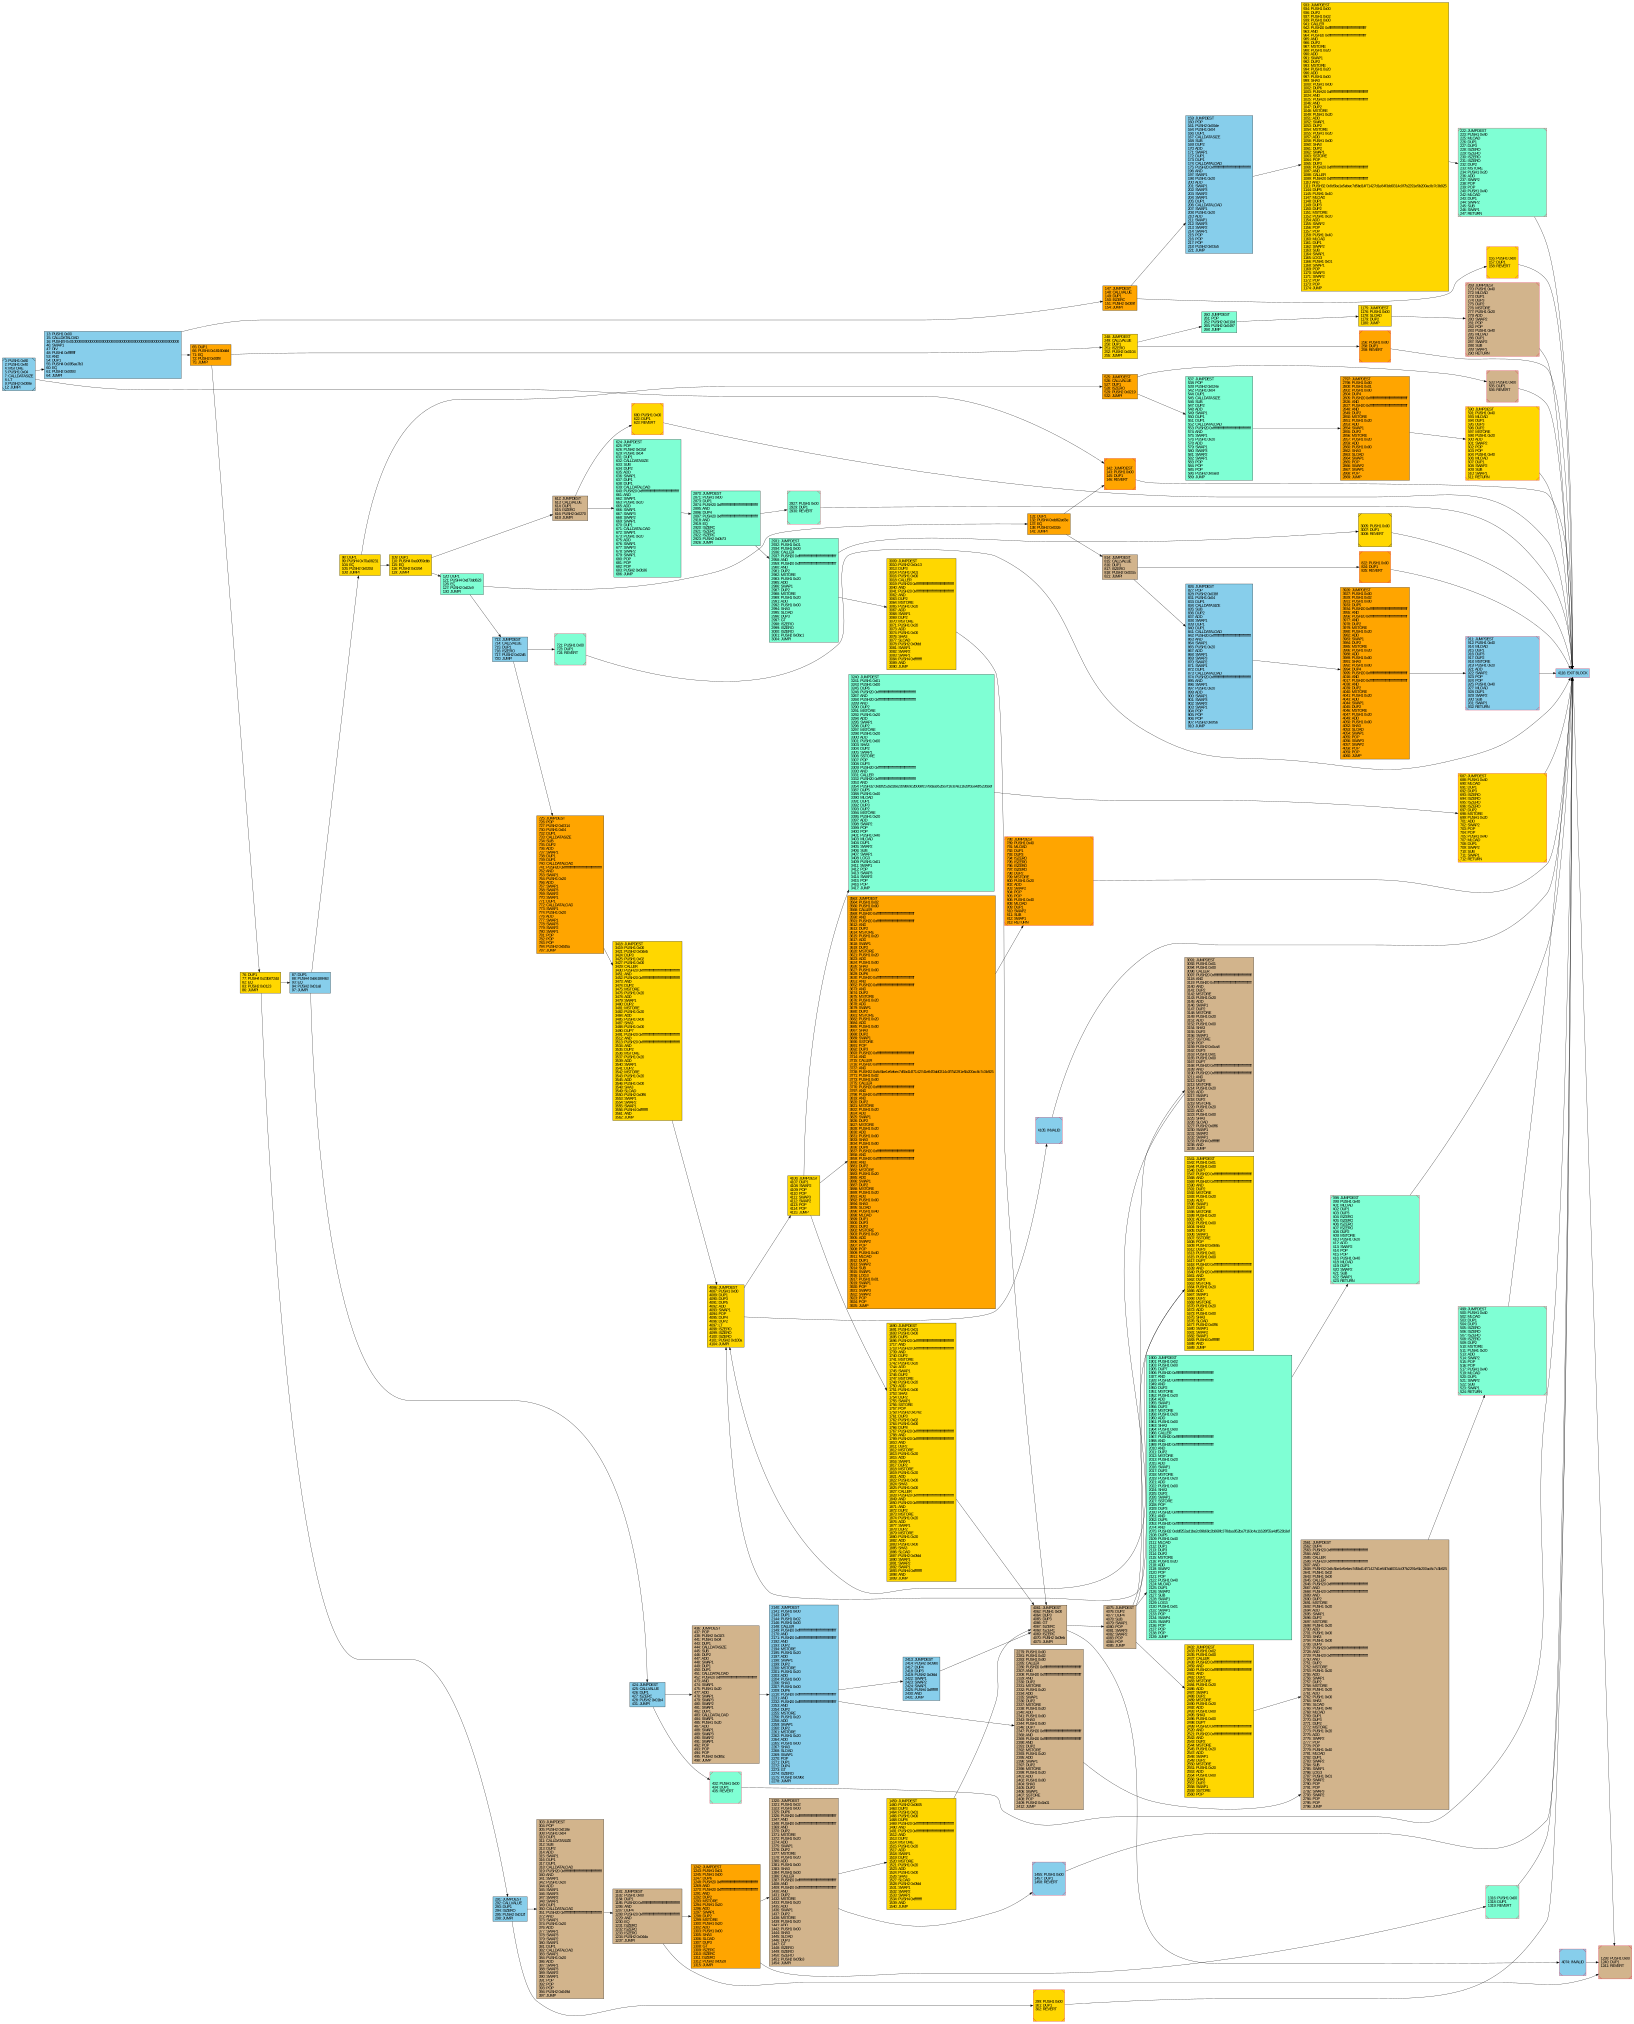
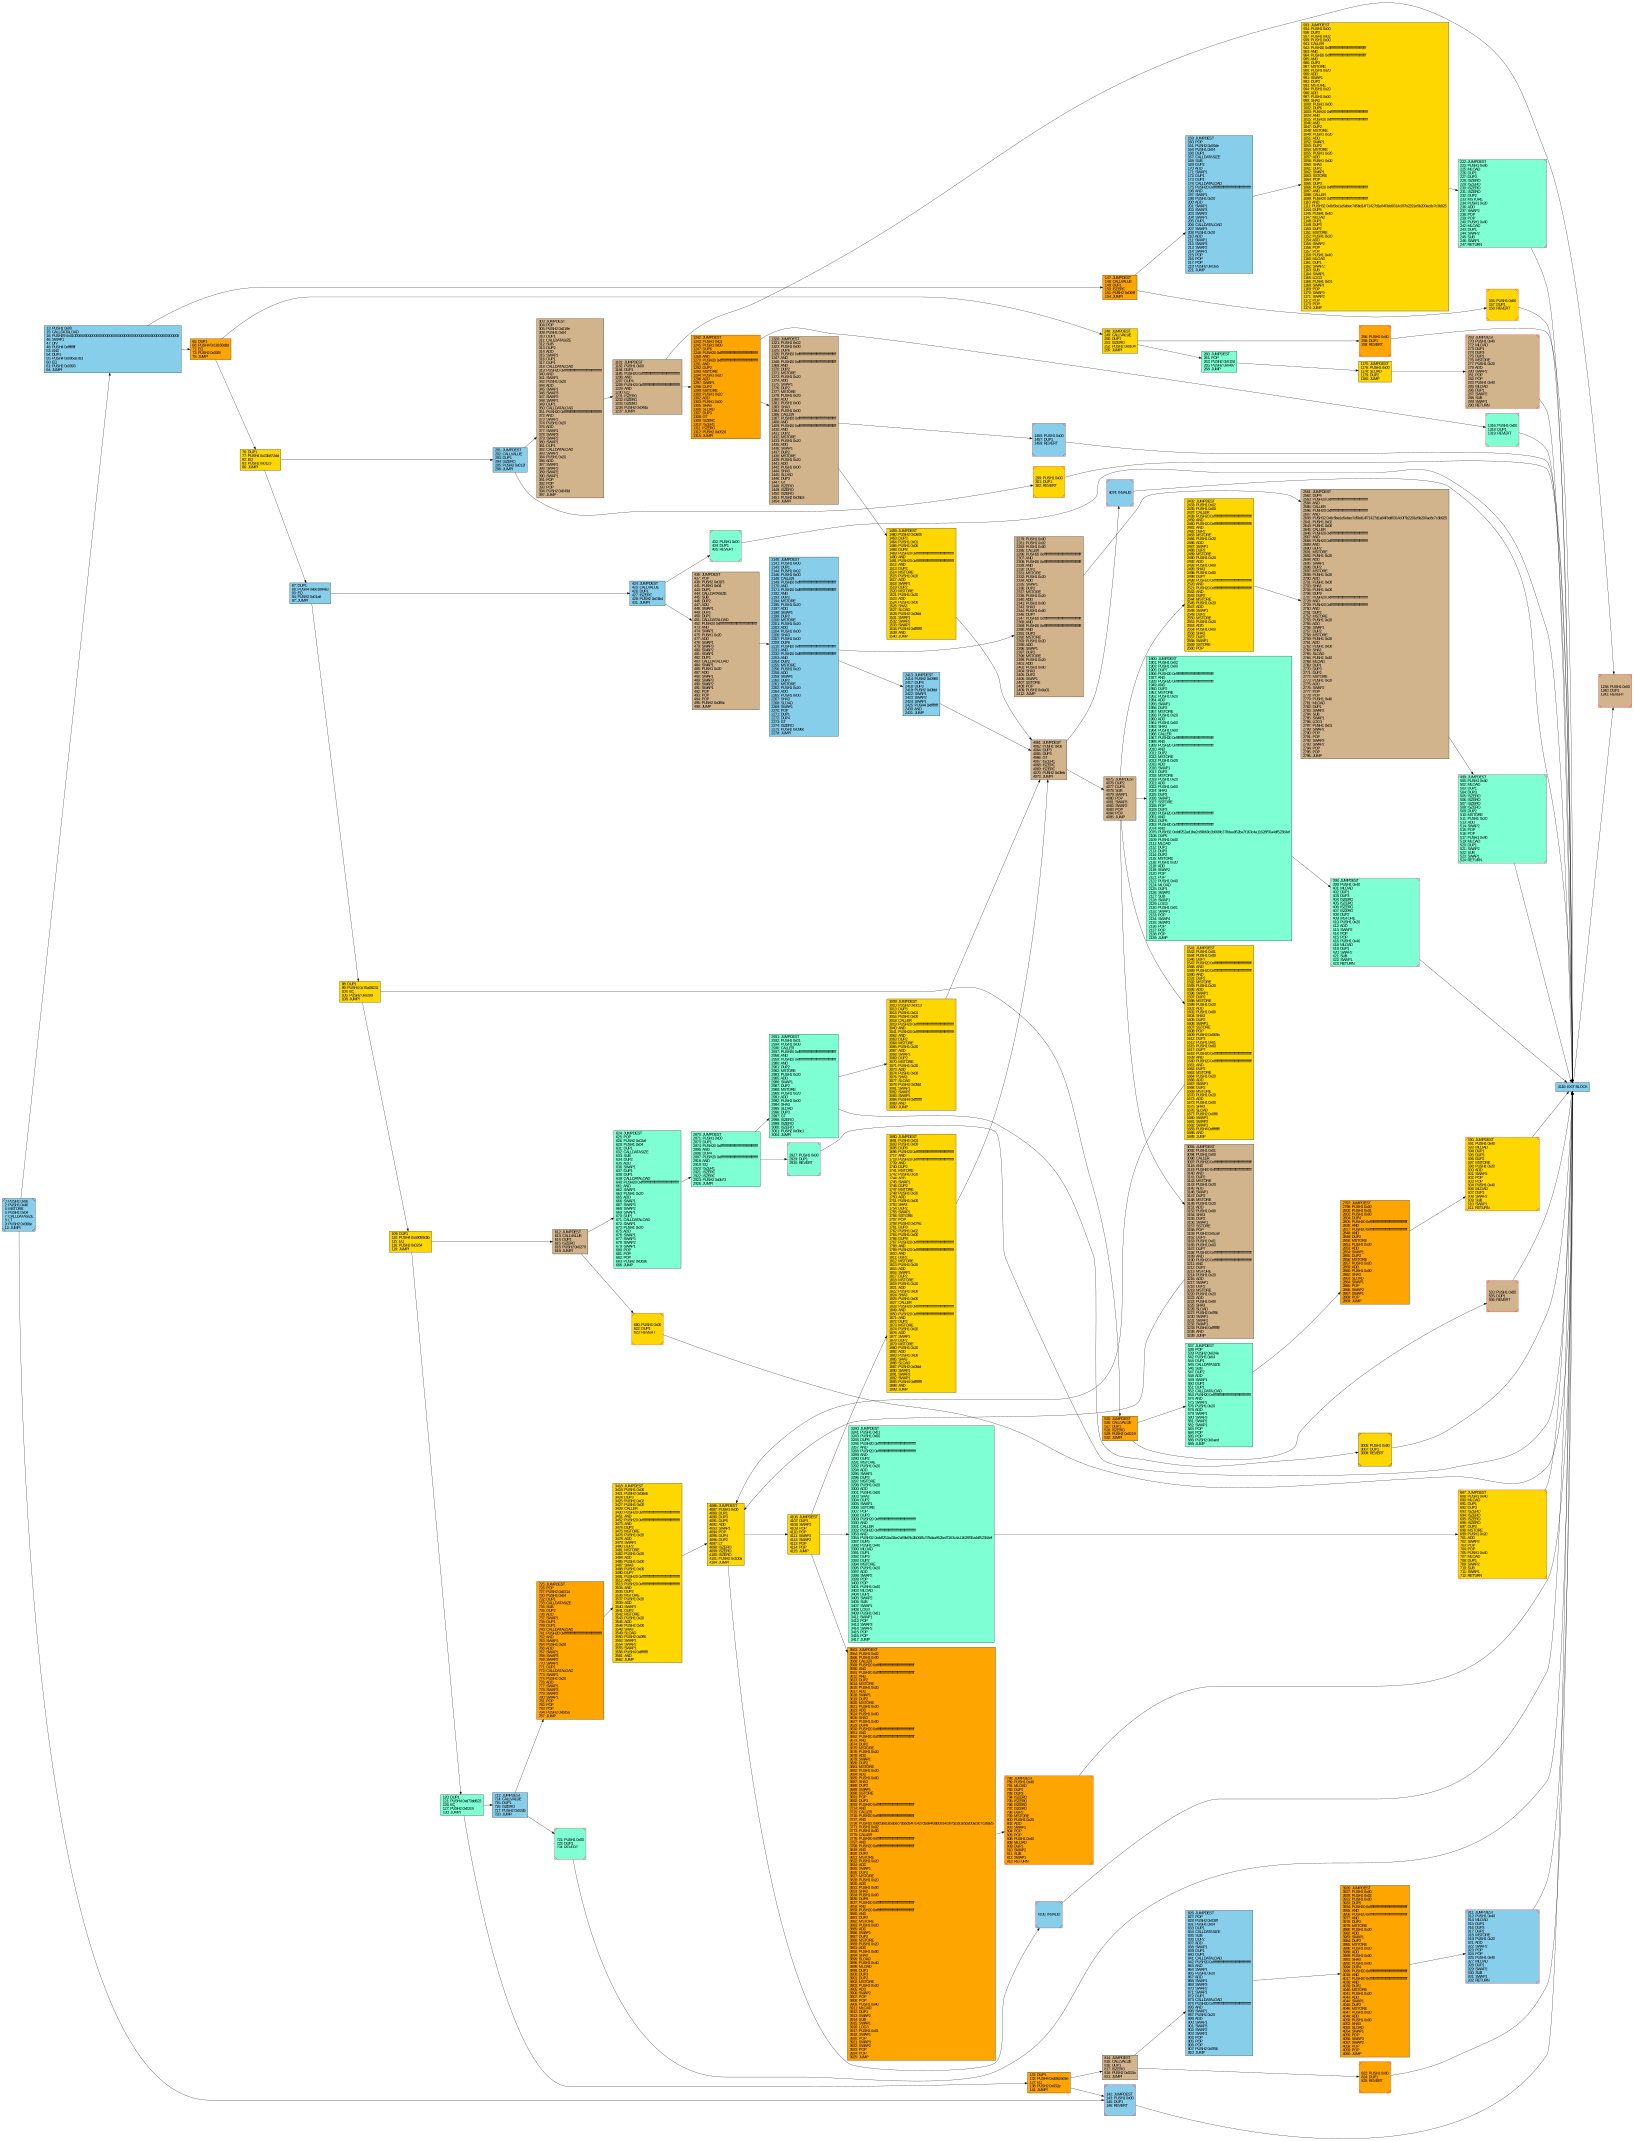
node "142: JUMPDEST 143: PUSH1 0x00 145: DUP1 146: REVERT": fillcolor orange -> skyblue
node "4116: EXIT BLOCK": color crimson -> black
edge "4074: INVALID" -> "1238: PUSH1 0x00 1240: DUP1 1241: REVERT": now "4074: INVALID" -> "4116: EXIT BLOCK"
